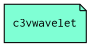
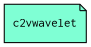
node "c3vwavelet": label "c3vwavelet" -> "c2vwavelet"
